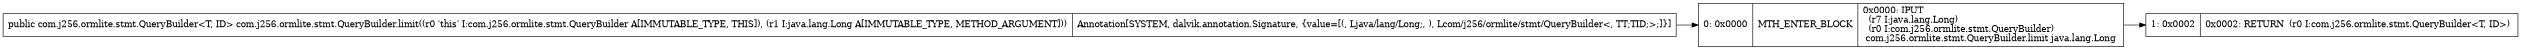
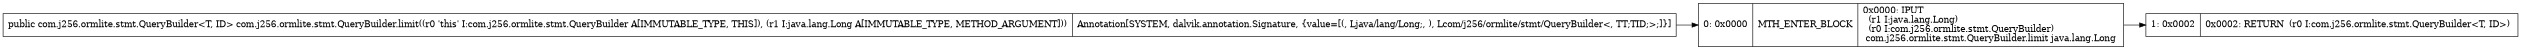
node "0: 0x0000": text "(r7 I:java.lang.Long)" -> "(r1 I:java.lang.Long)"
